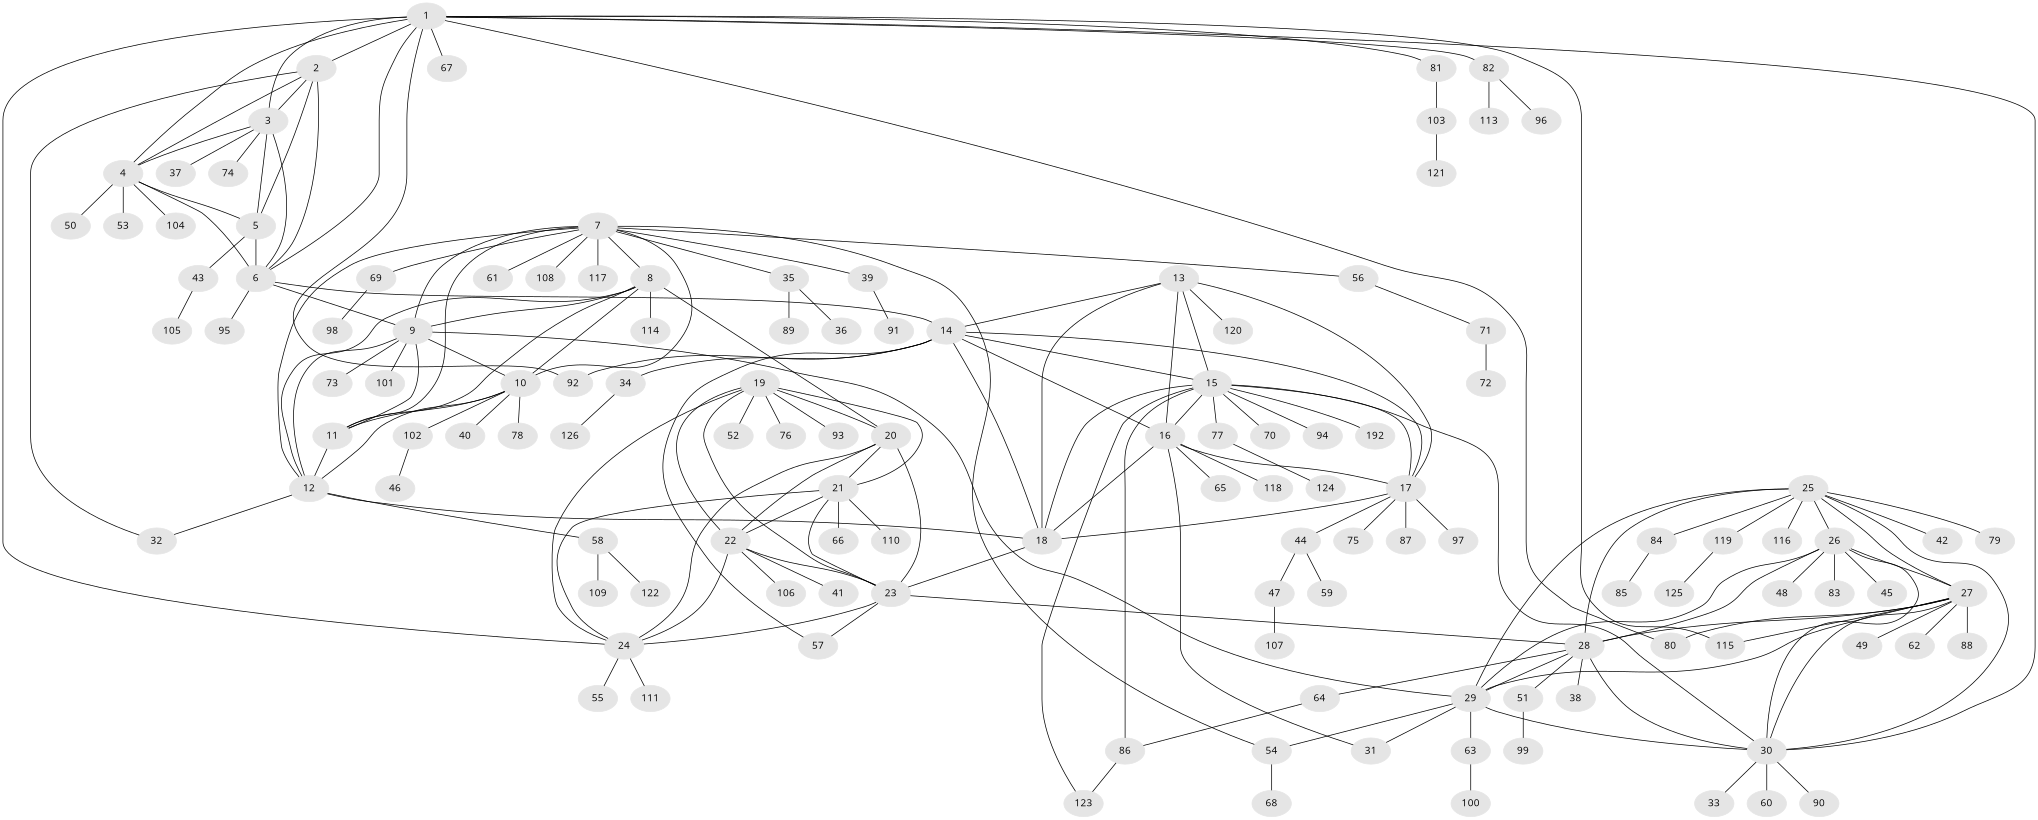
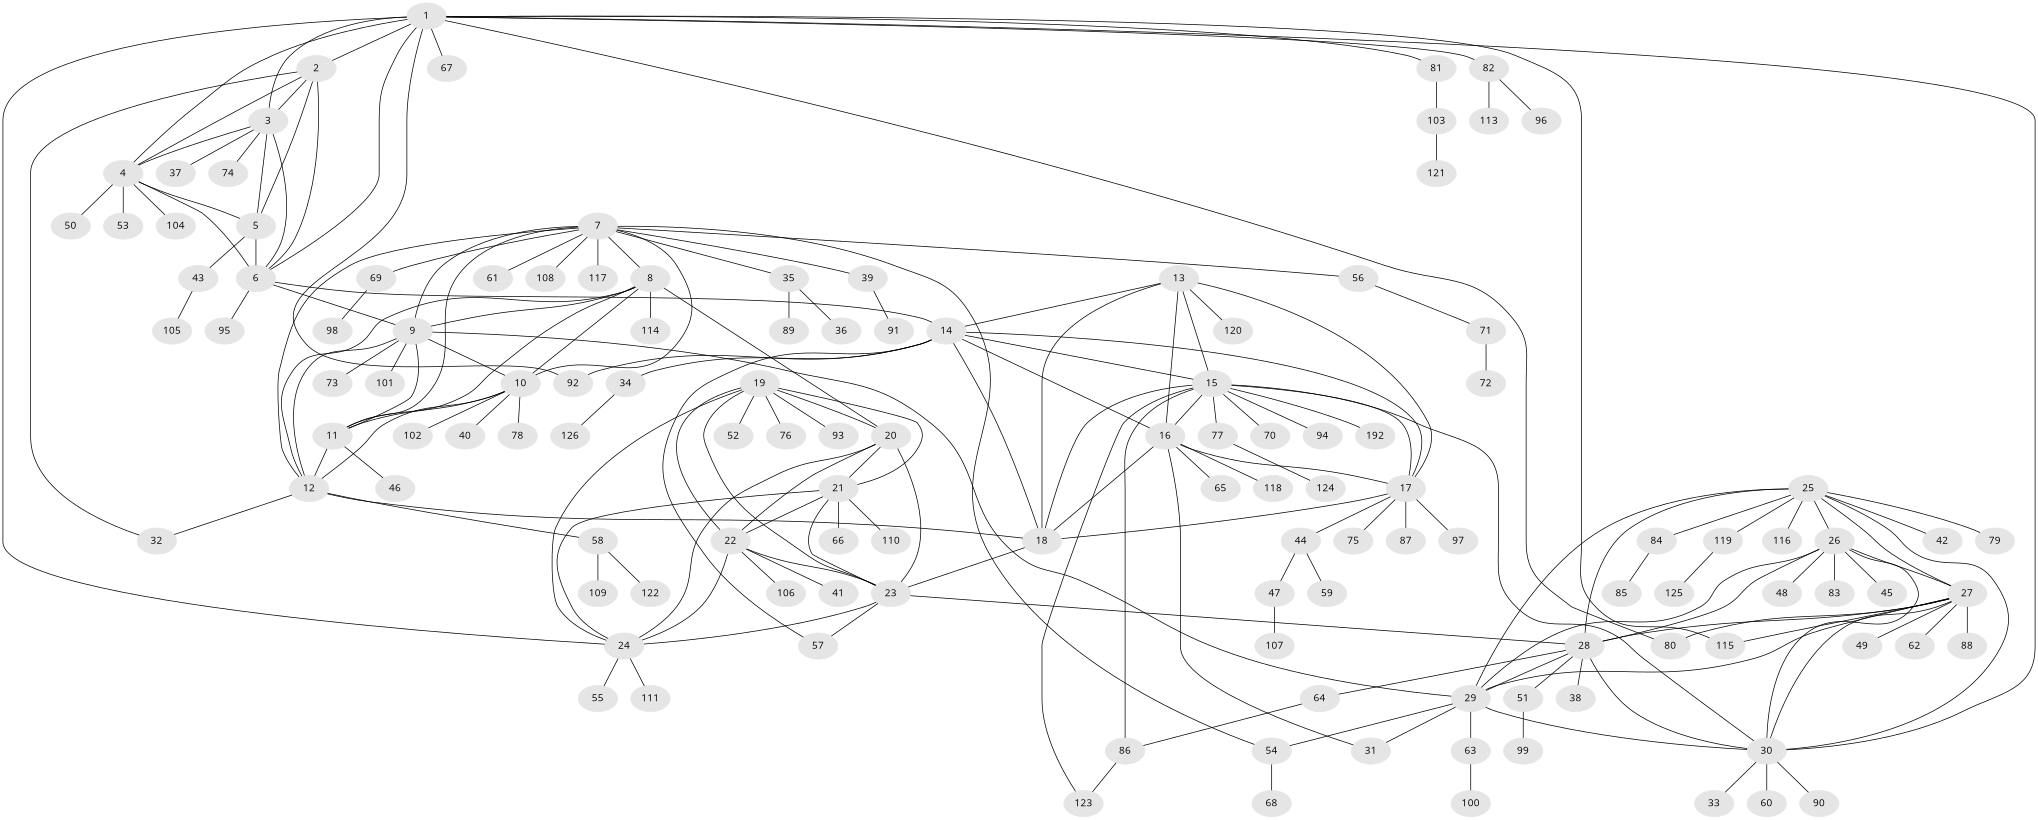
edge "102" -- "46": now "11" -- "46"
